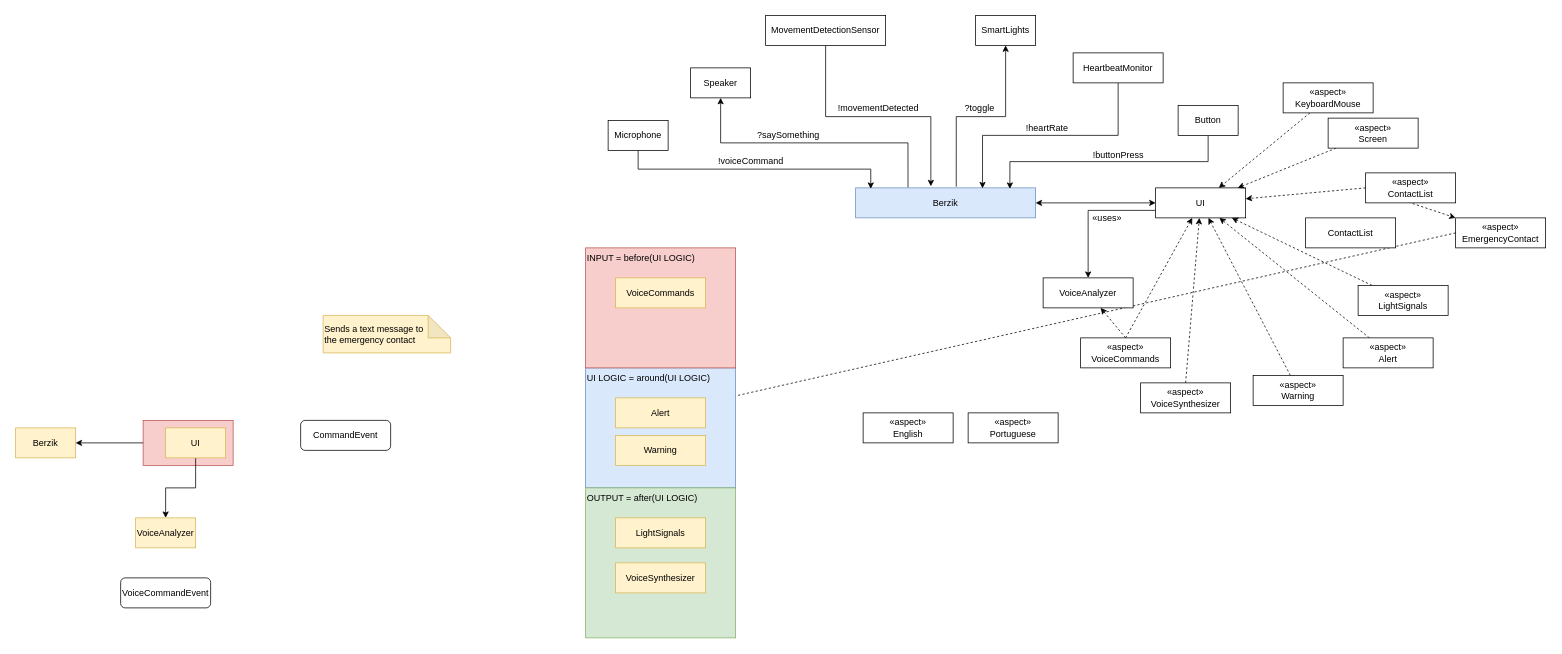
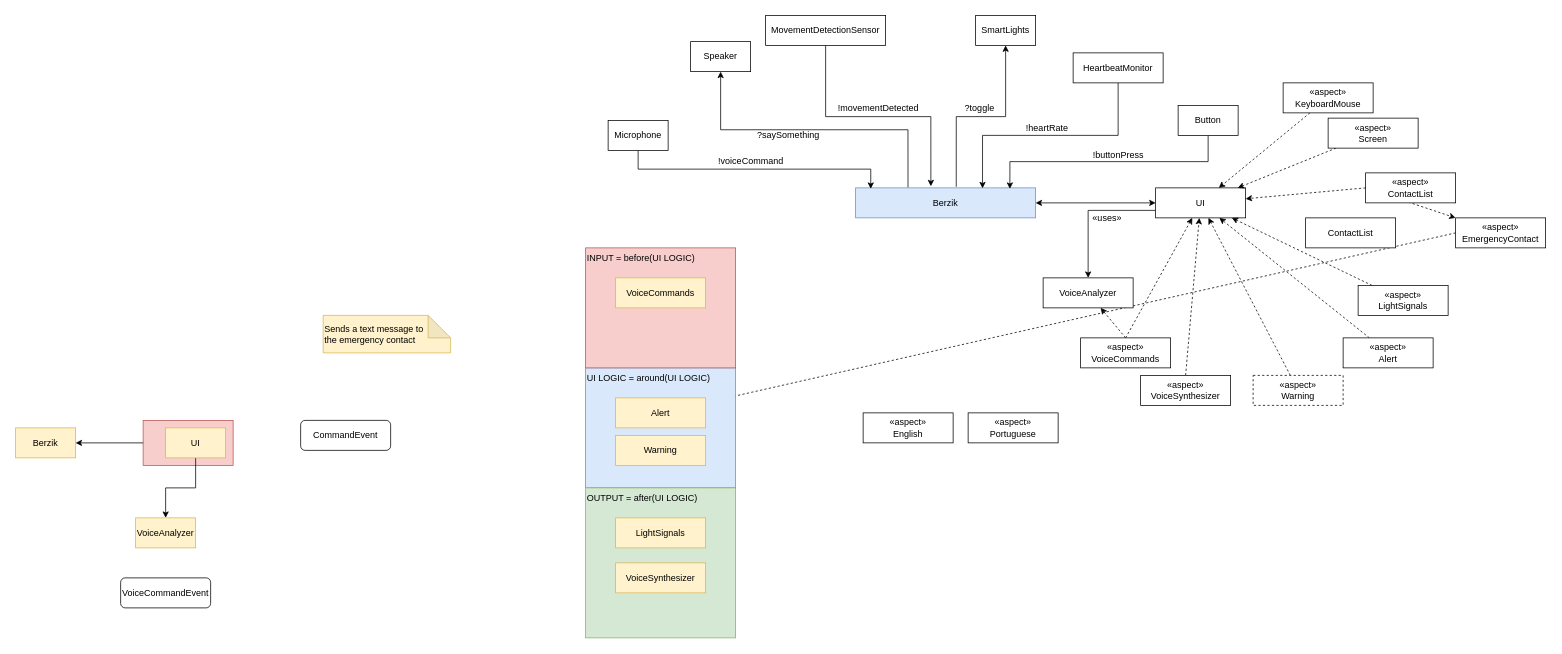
node "Speaker": moved (720, 83) -> (720, 57)
node "«aspect» Warning": style solid -> dashed
node "«aspect» VoiceSynthesizer": moved (1185, 398) -> (1185, 390)
